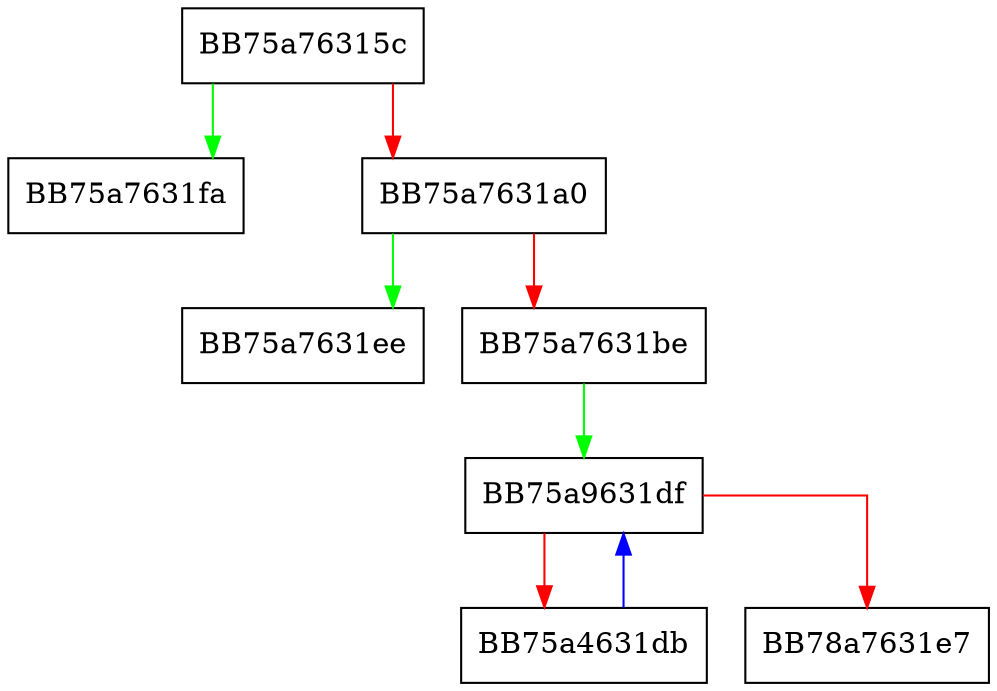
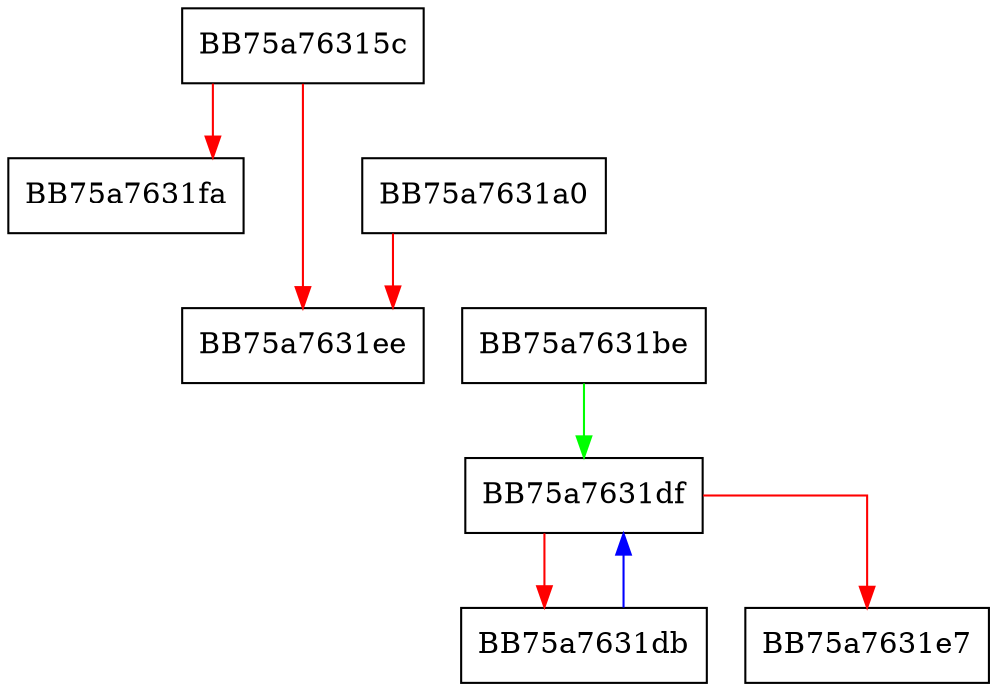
edge "BB75a76315c" -> "BB75a7631fa": color green -> red
edge "BB75a76315c" -> "BB75a7631a0": now "BB75a76315c" -> "BB75a7631ee"
edge "BB75a7631a0" -> "BB75a7631ee": color green -> red
edge "BB75a7631a0" -> "BB75a7631be": removed
node "BB75a9631df": label "BB75a9631df" -> "BB75a7631df"
node "BB75a4631db": label "BB75a4631db" -> "BB75a7631db"
node "BB78a7631e7": label "BB78a7631e7" -> "BB75a7631e7"
